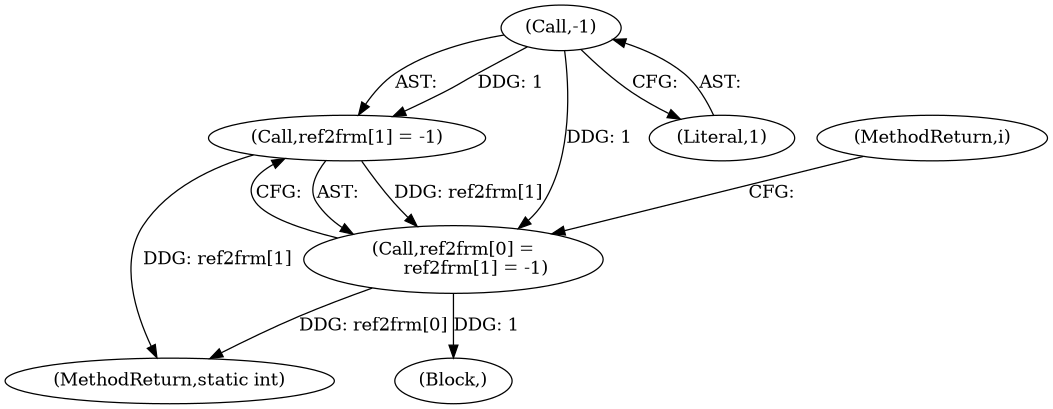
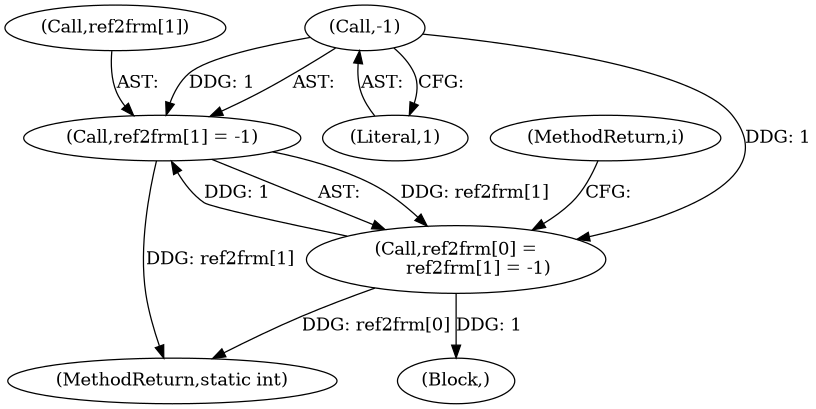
node "(Call,ref2frm[1])": added
edge "(Call,ref2frm[0] = ref2frm[1] = -1)" -> "(Call,ref2frm[1] = -1)": label "CFG: " -> "DDG: 1"
